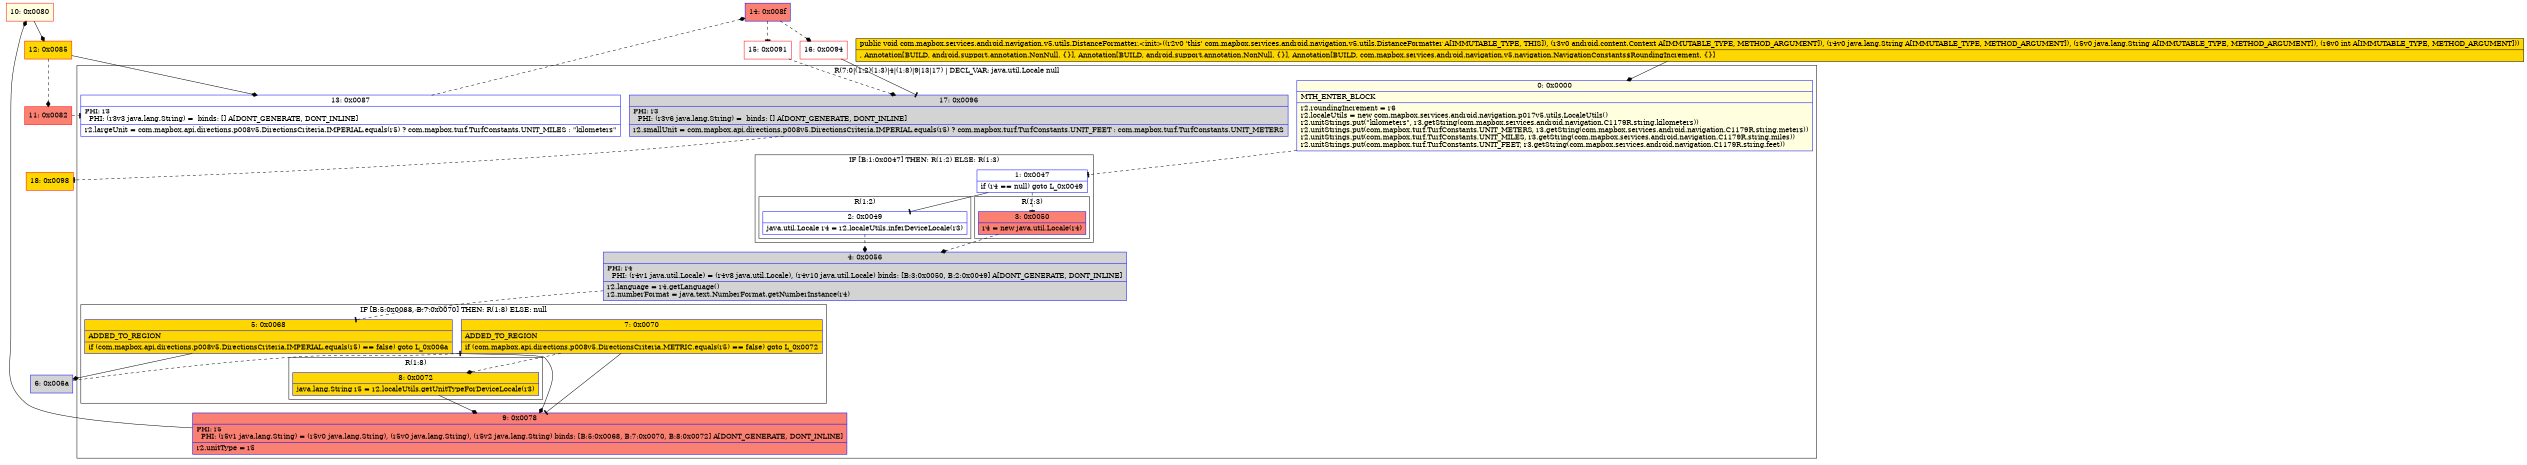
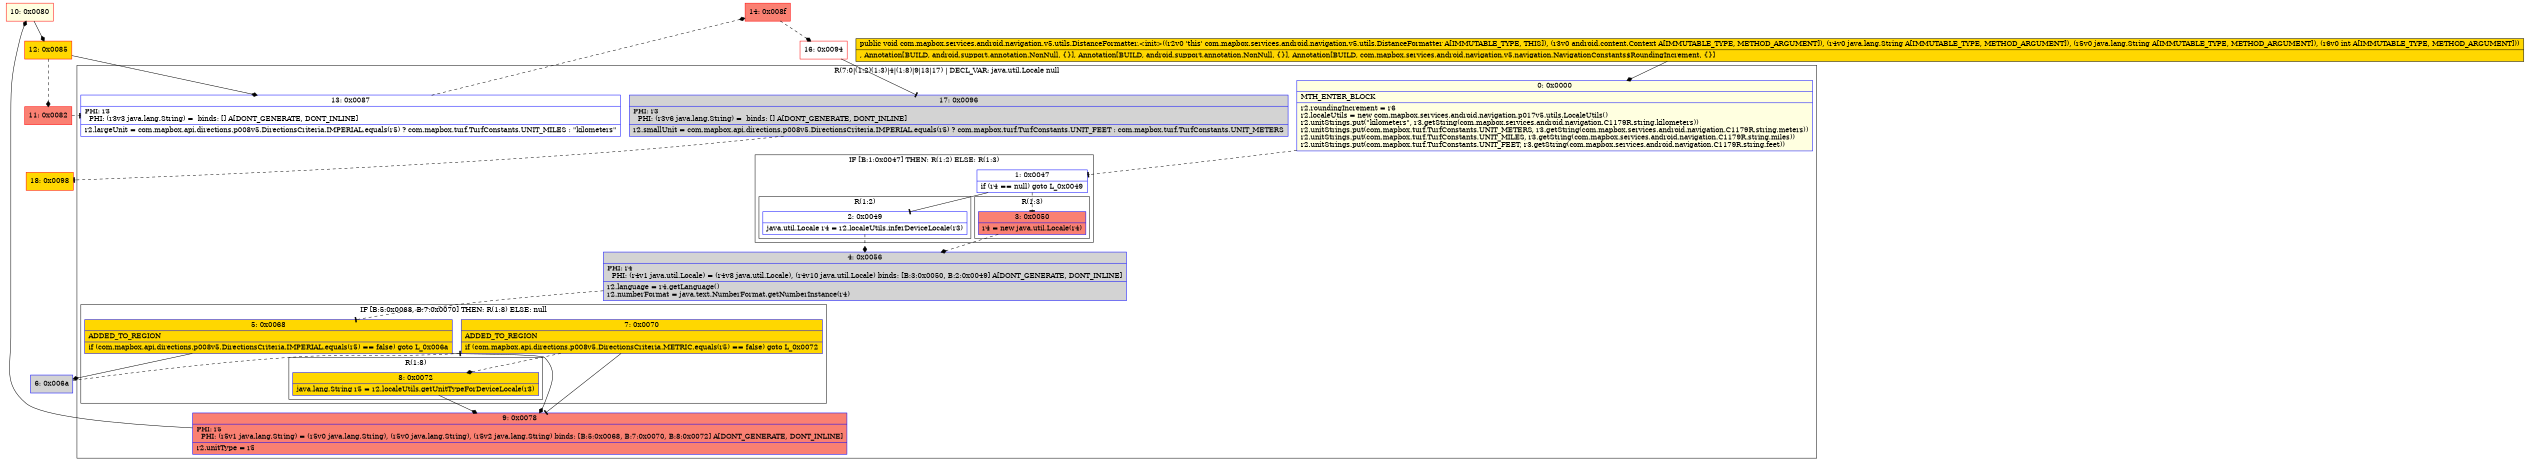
node "14: 0x008f": color blue -> red
node "15: 0x0091": removed
